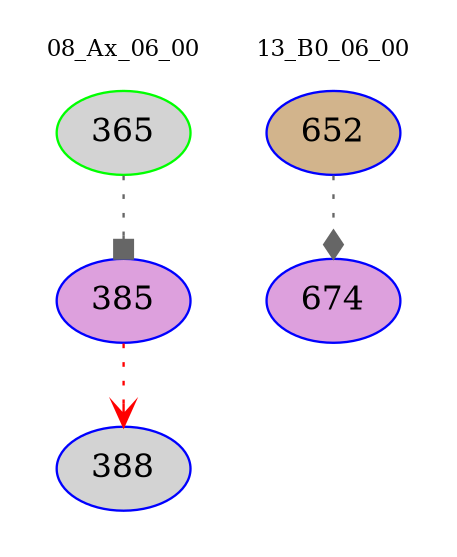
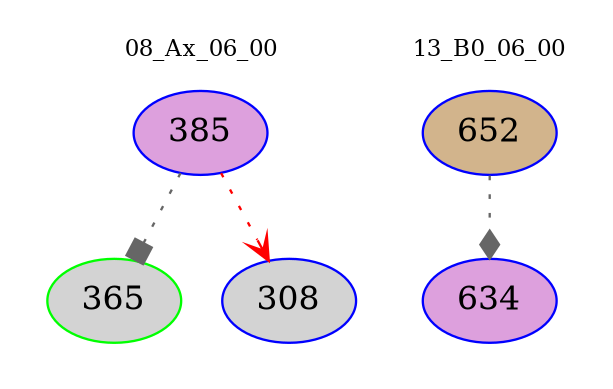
edge "365" -> "385": reversed
node "674": label "674" -> "634"
node "388": label "388" -> "308"
